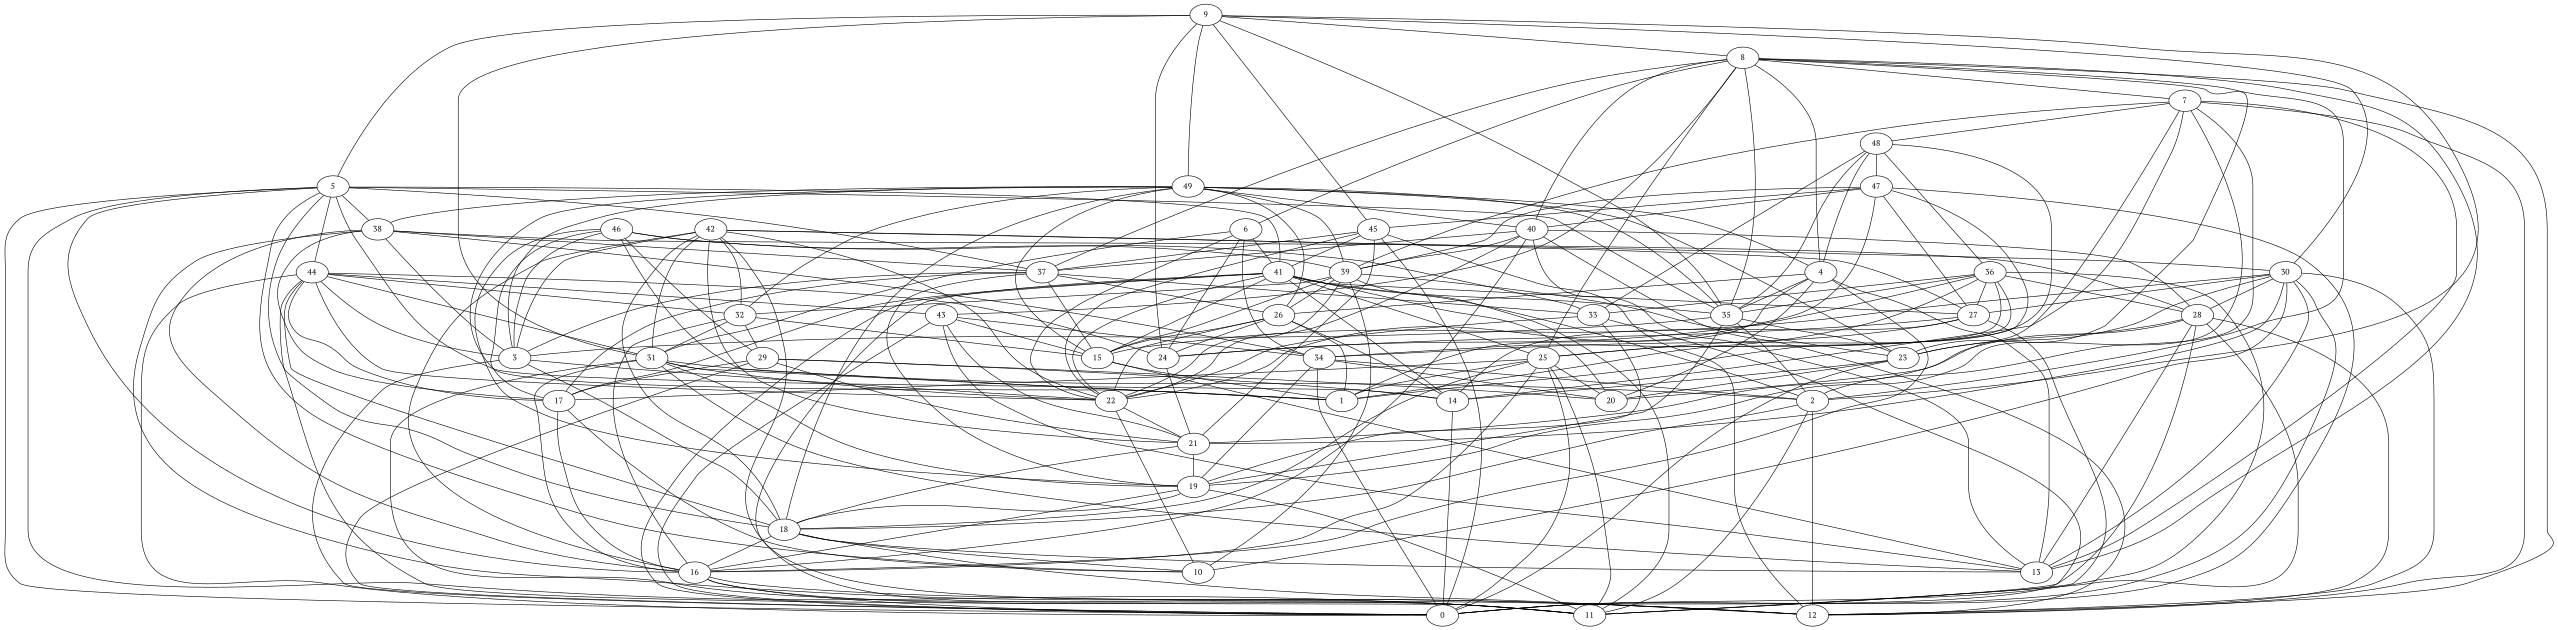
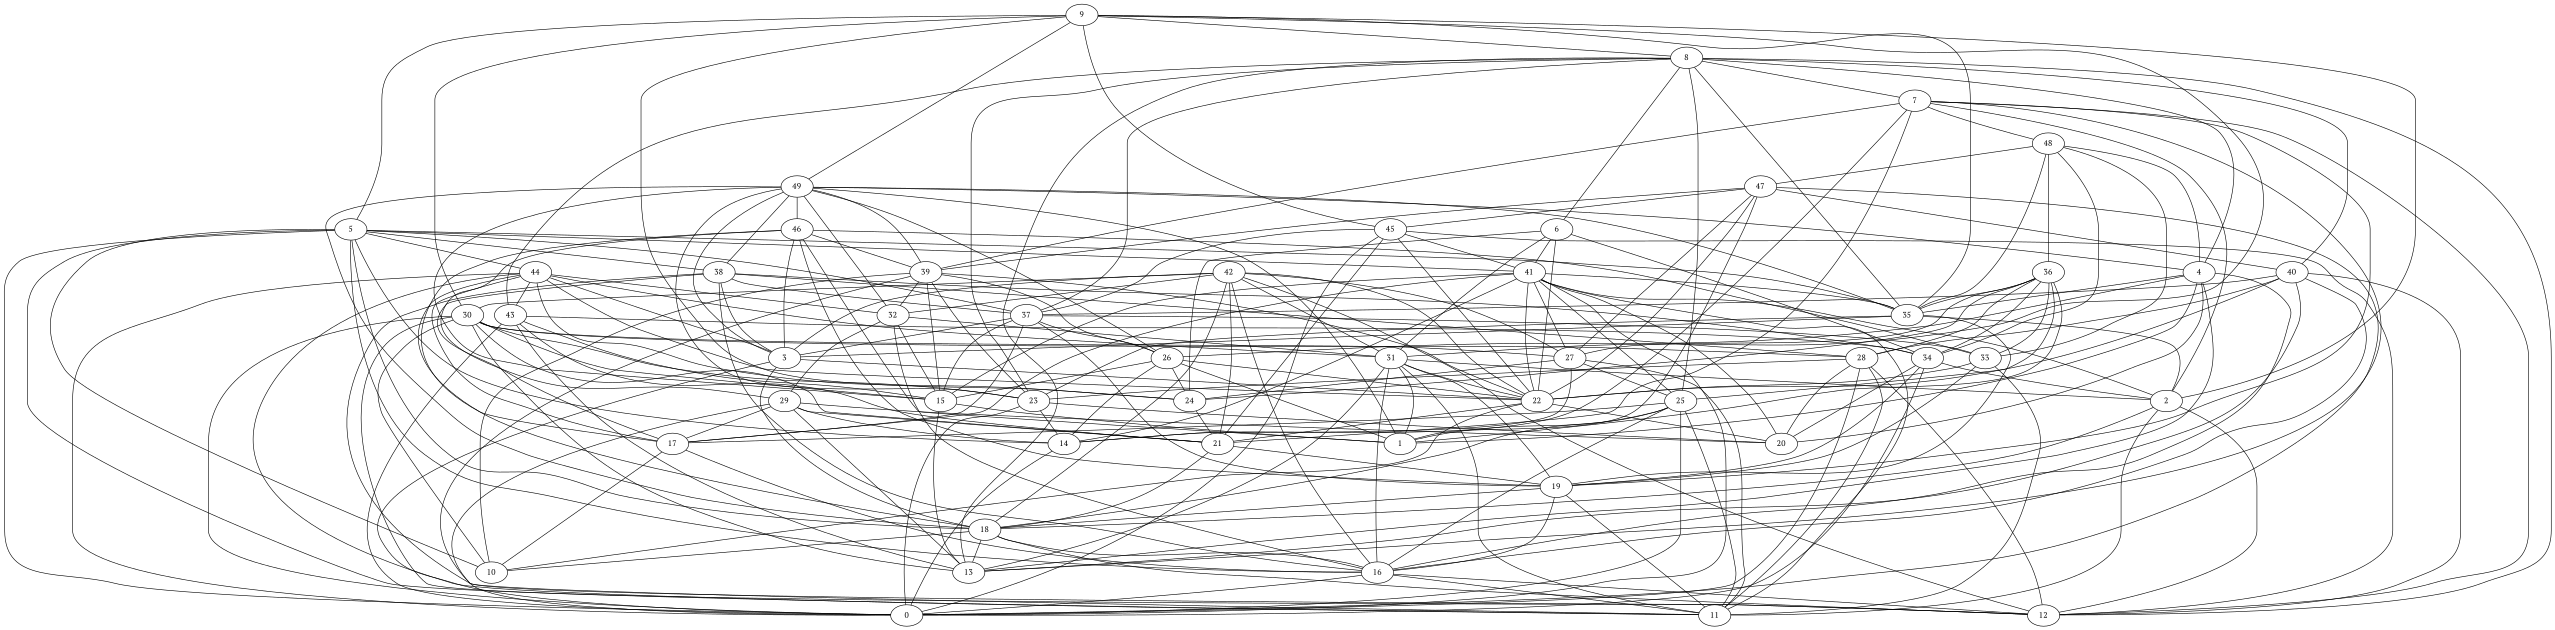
edge "8" -- "2": removed
edge "49" -- "40": now "49" -- "46"
edge "40" -- "39": removed
edge "25" -- "20": now "22" -- "20"
edge "28" -- "13": now "29" -- "13"
edge "36" -- "0": removed
